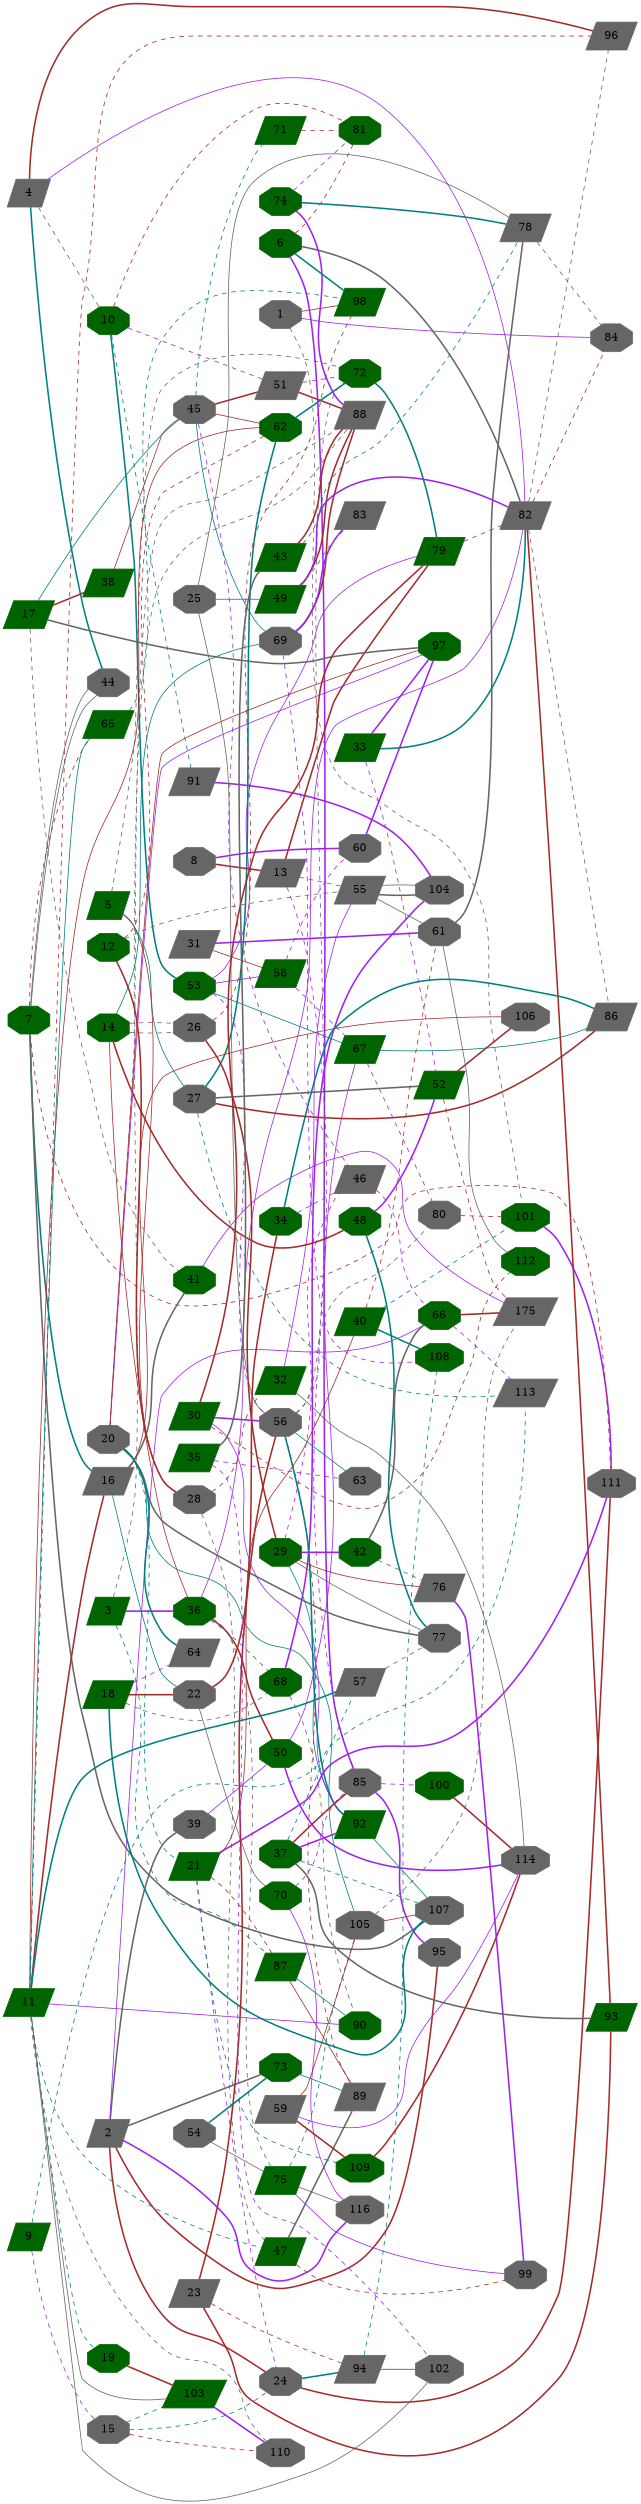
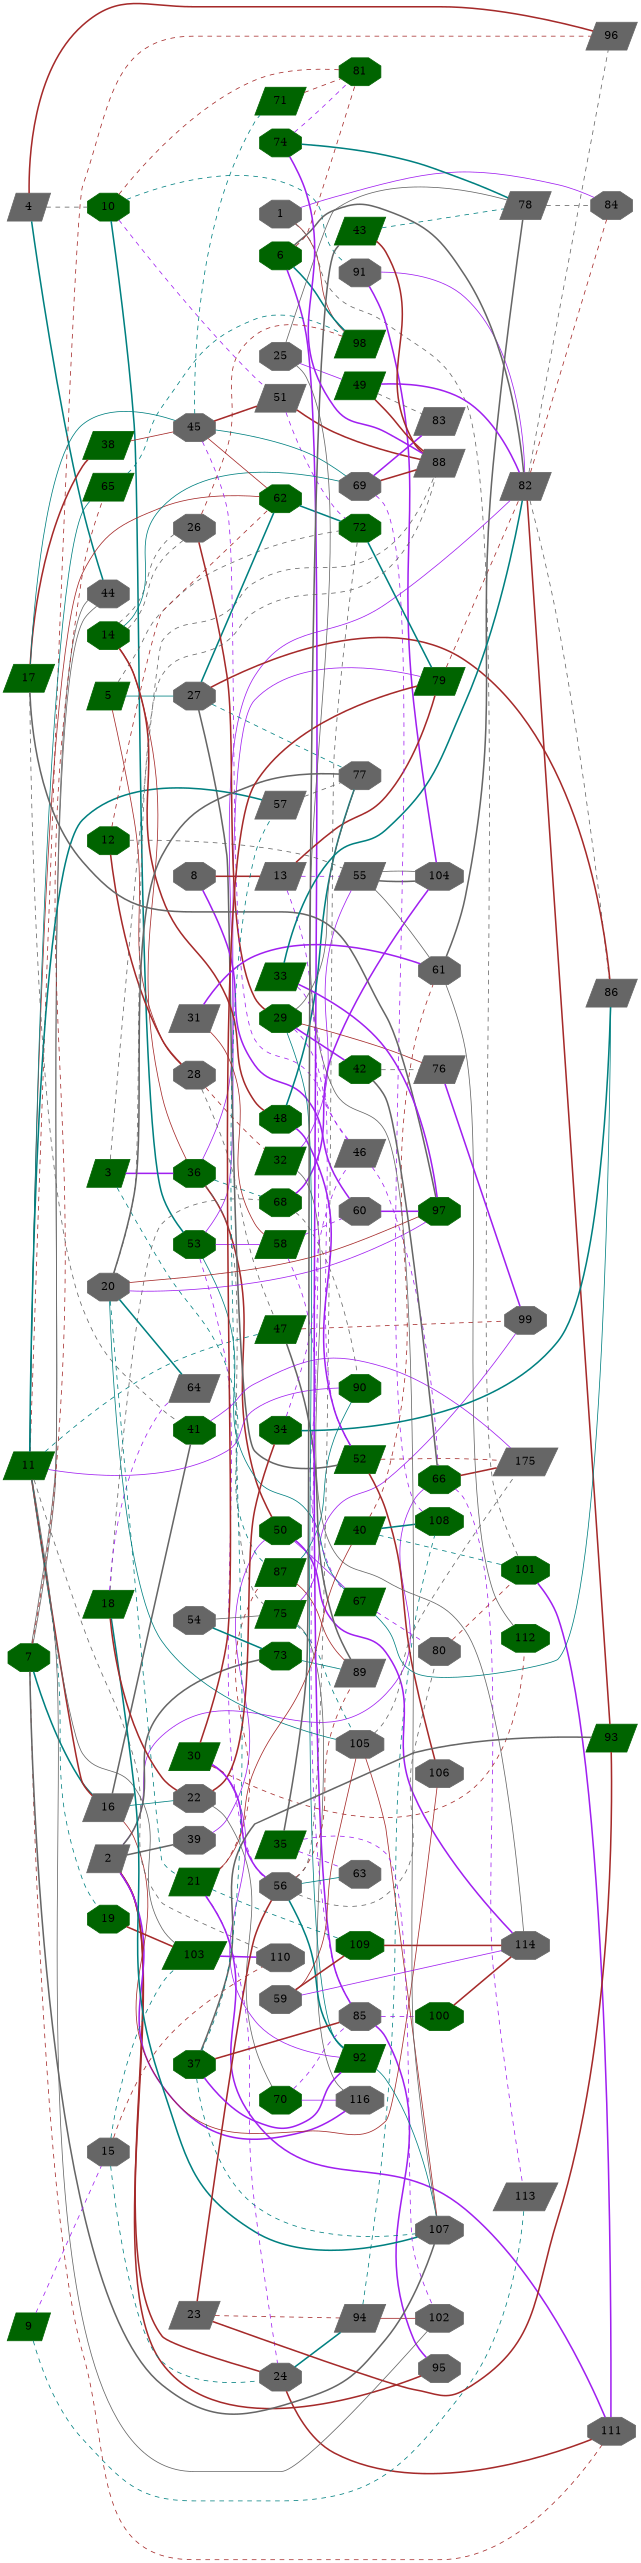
edge "4" -- "82": now "91" -- "82"
node "91": shape parallelogram -> octagon
edge "25" -- "56": now "25" -- "107"
edge "27" -- "113": now "27" -- "77"
node "59": shape parallelogram -> octagon
